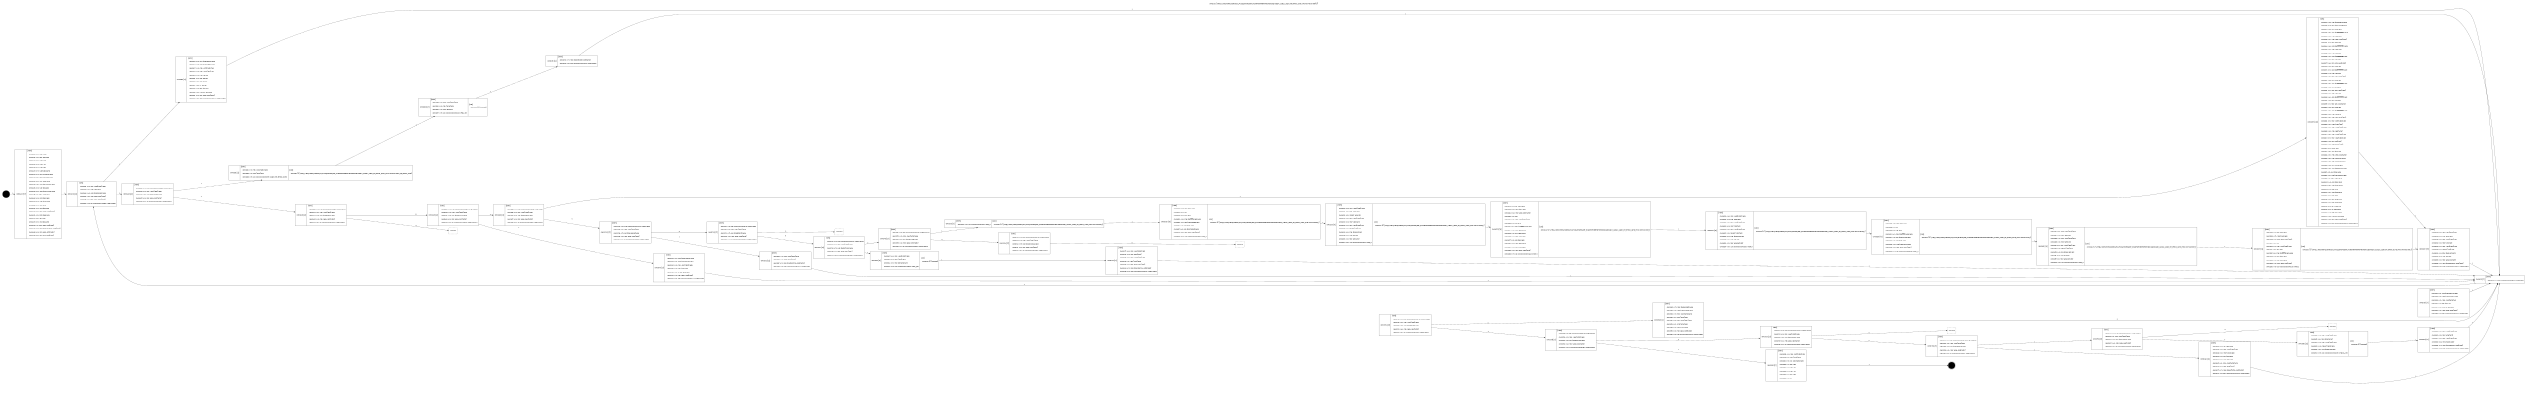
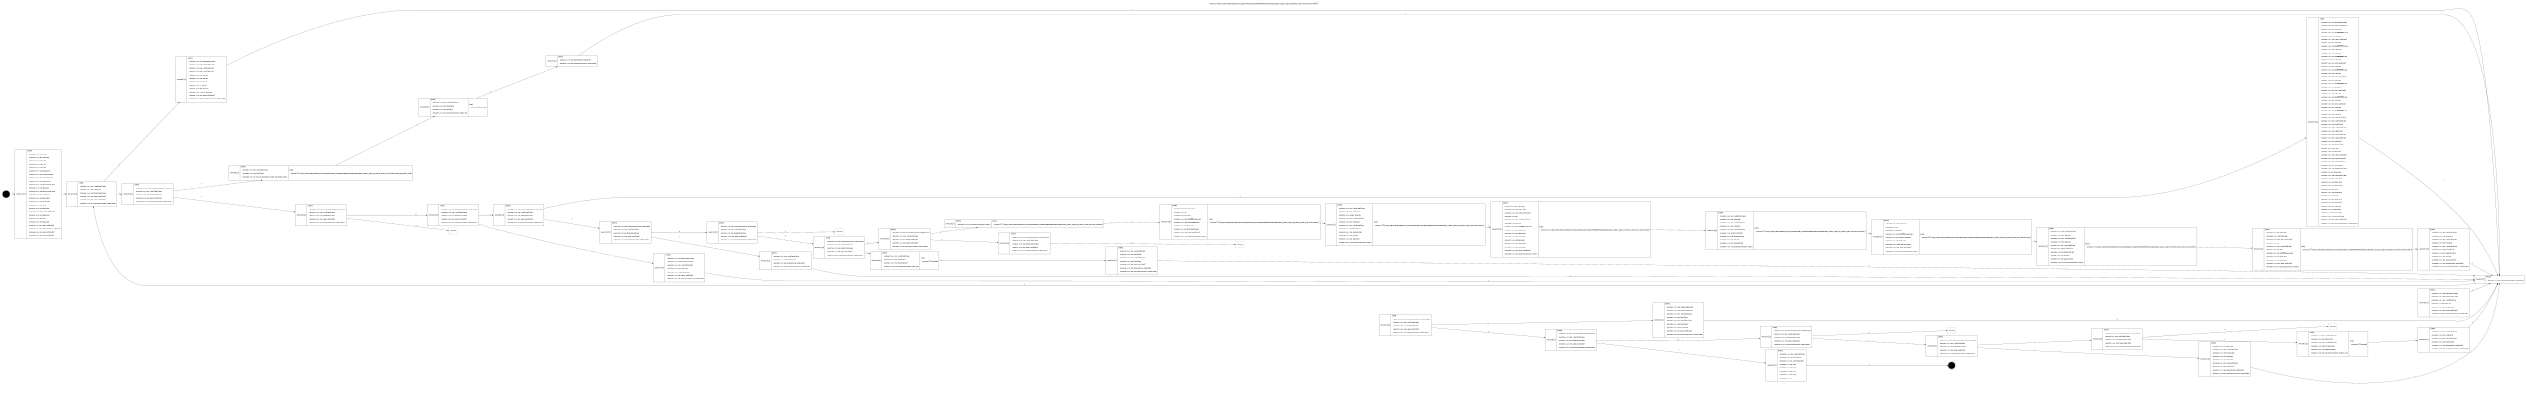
edge "0x401849 [230]" -> "0x401b35 [45]": now "0x401849 [230]" -> "0x401c23 [5]"
